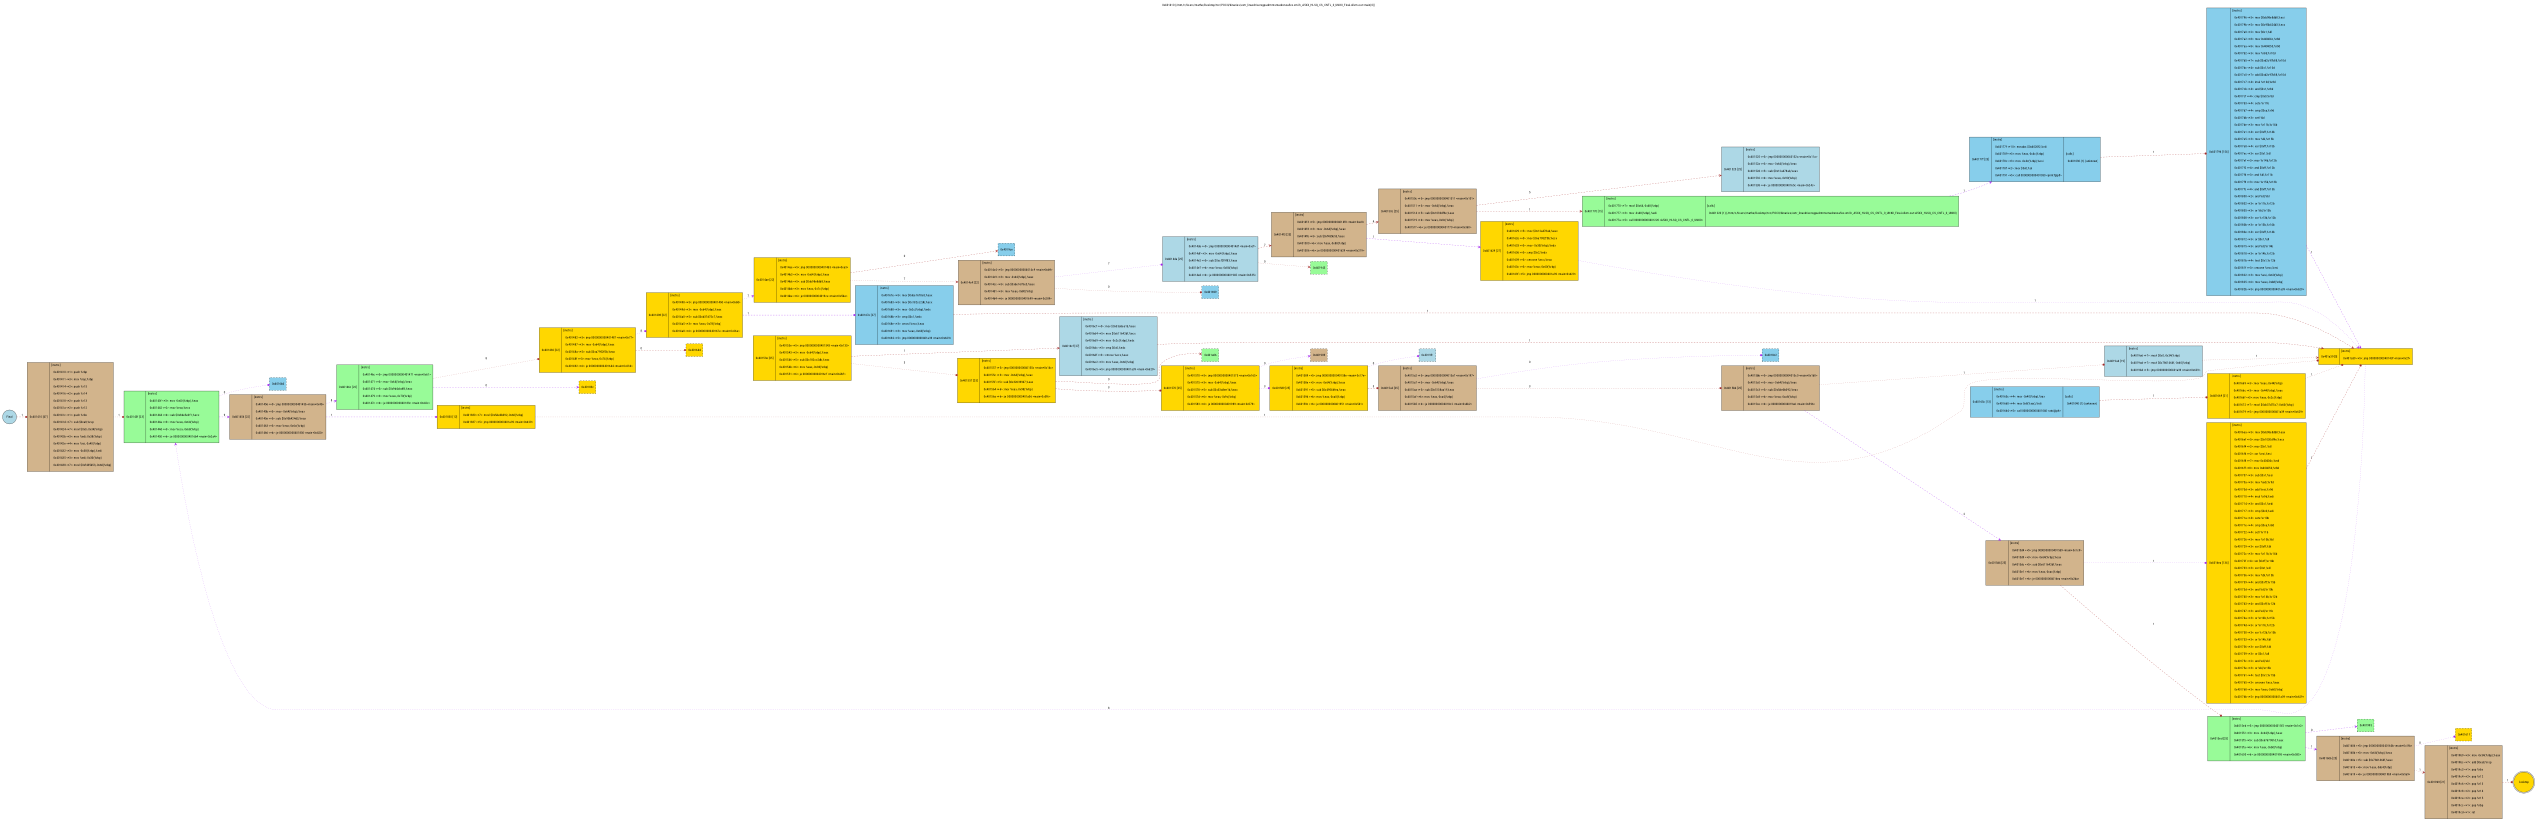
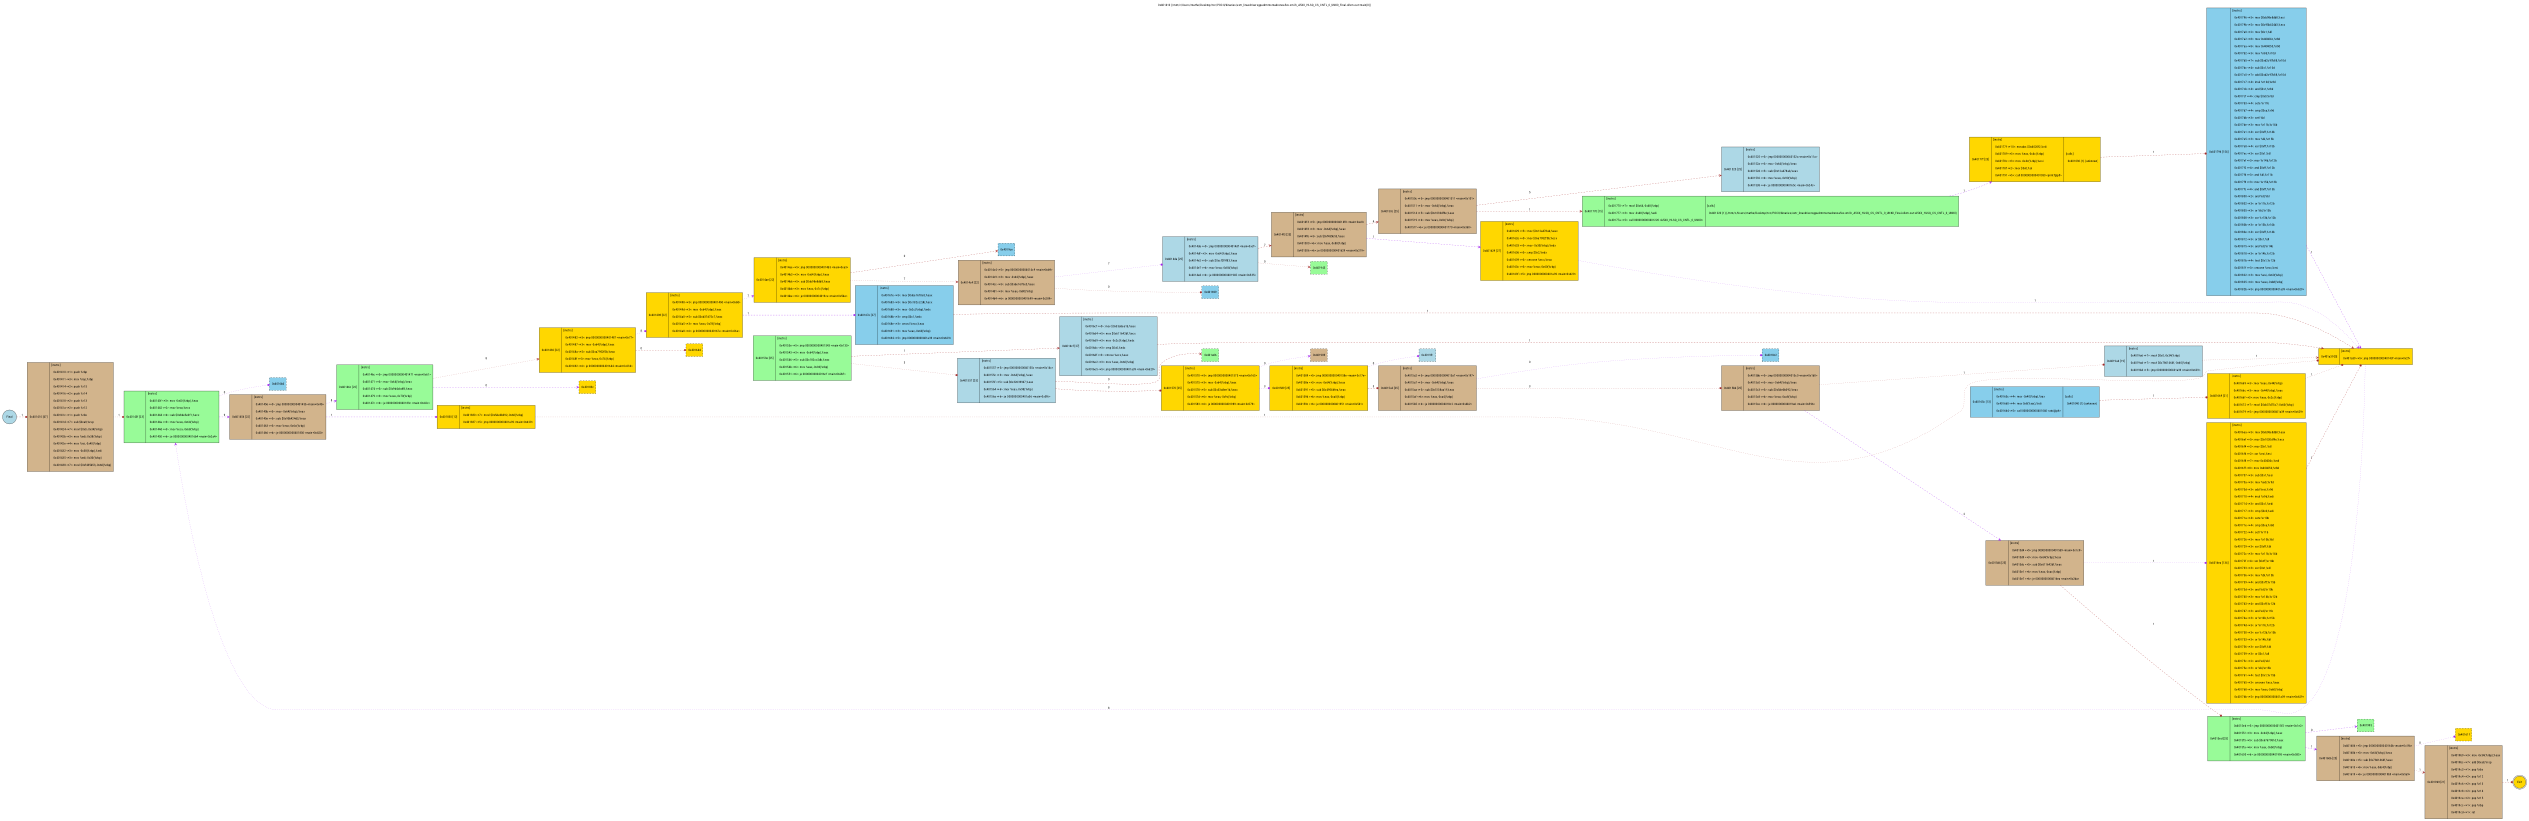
node "0x40177f [23]": fillcolor skyblue -> gold
node "0x40153e [25]": fillcolor gold -> palegreen
edge "0x40146c [22]" -> "0x401482 [22]": arrowhead dot -> vee
node "0x401557 [25]": fillcolor gold -> lightblue
node "Desktop": label "Desktop" -> "Exit"
